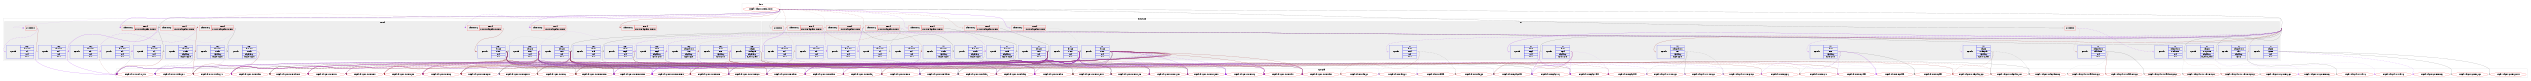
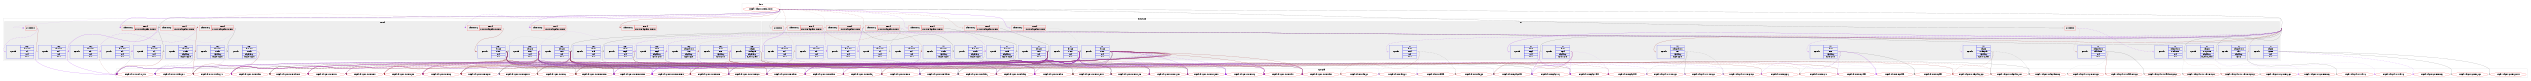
node "portage://kde-frameworks/breeze-icons-6.5.0": label "portage://kde-frameworks/breeze-icons-6.5.0" -> "portage://kde-frameworks/lang-icons-6.5.0"
